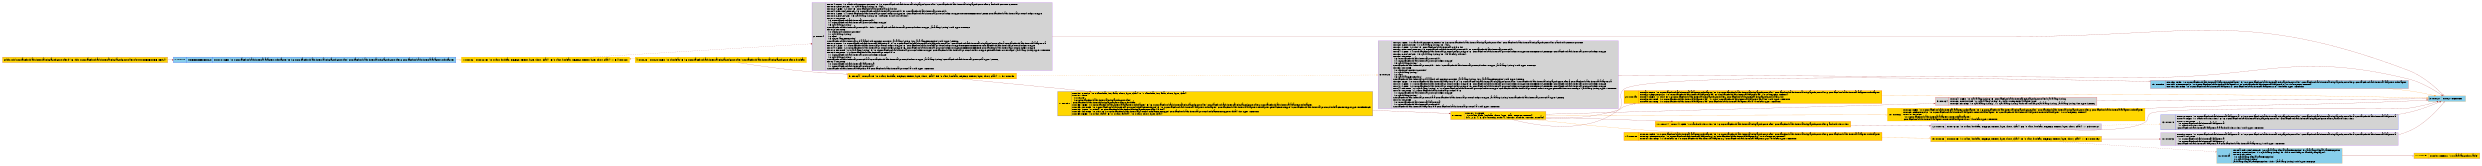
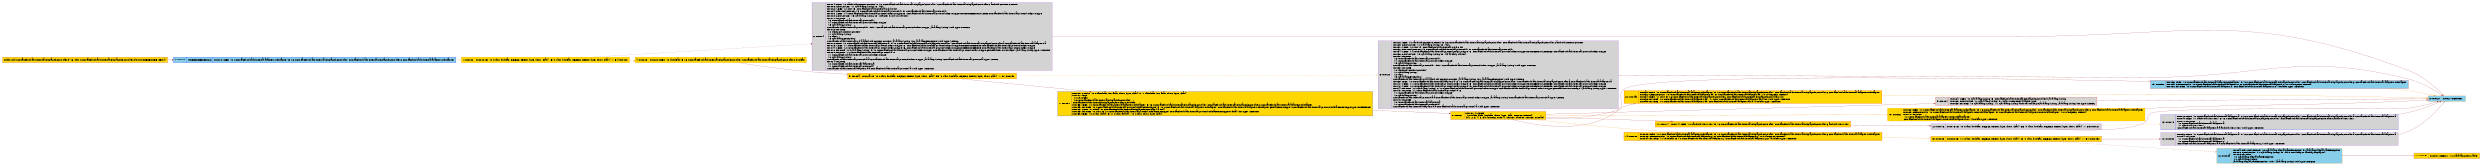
node "2: 0x0004": text "(r3 I:byte.lang.Exception)" -> "(r3 I:java.lang.Exception)"
edge "4: 0x0028" -> "1: 0x0002": reversed
node "7: 0x0050": text "(r0 I:byte)" -> "(r0 I:boolean)"
